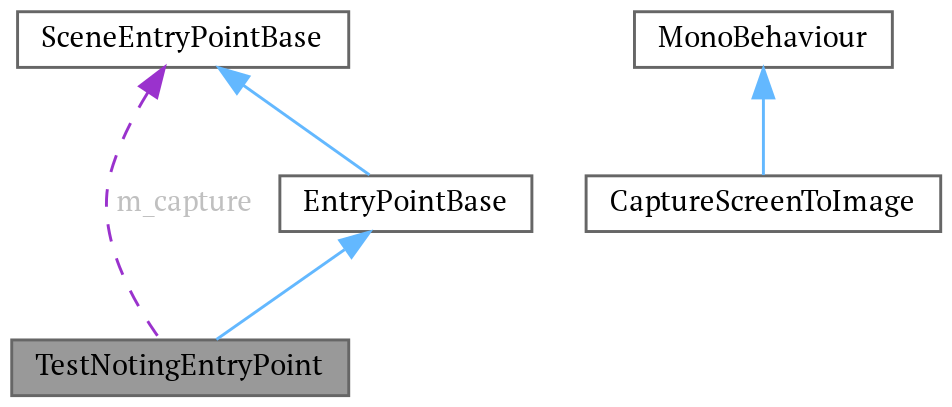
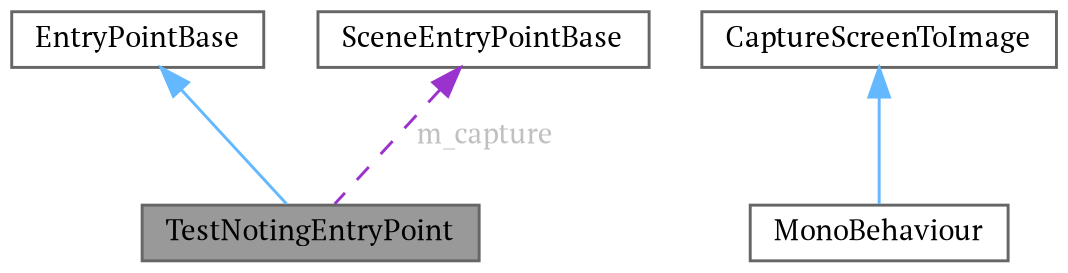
edge "EntryPointBase" -> "SceneEntryPointBase": removed
edge "CaptureScreenToImage" -> "MonoBehaviour": reversed
